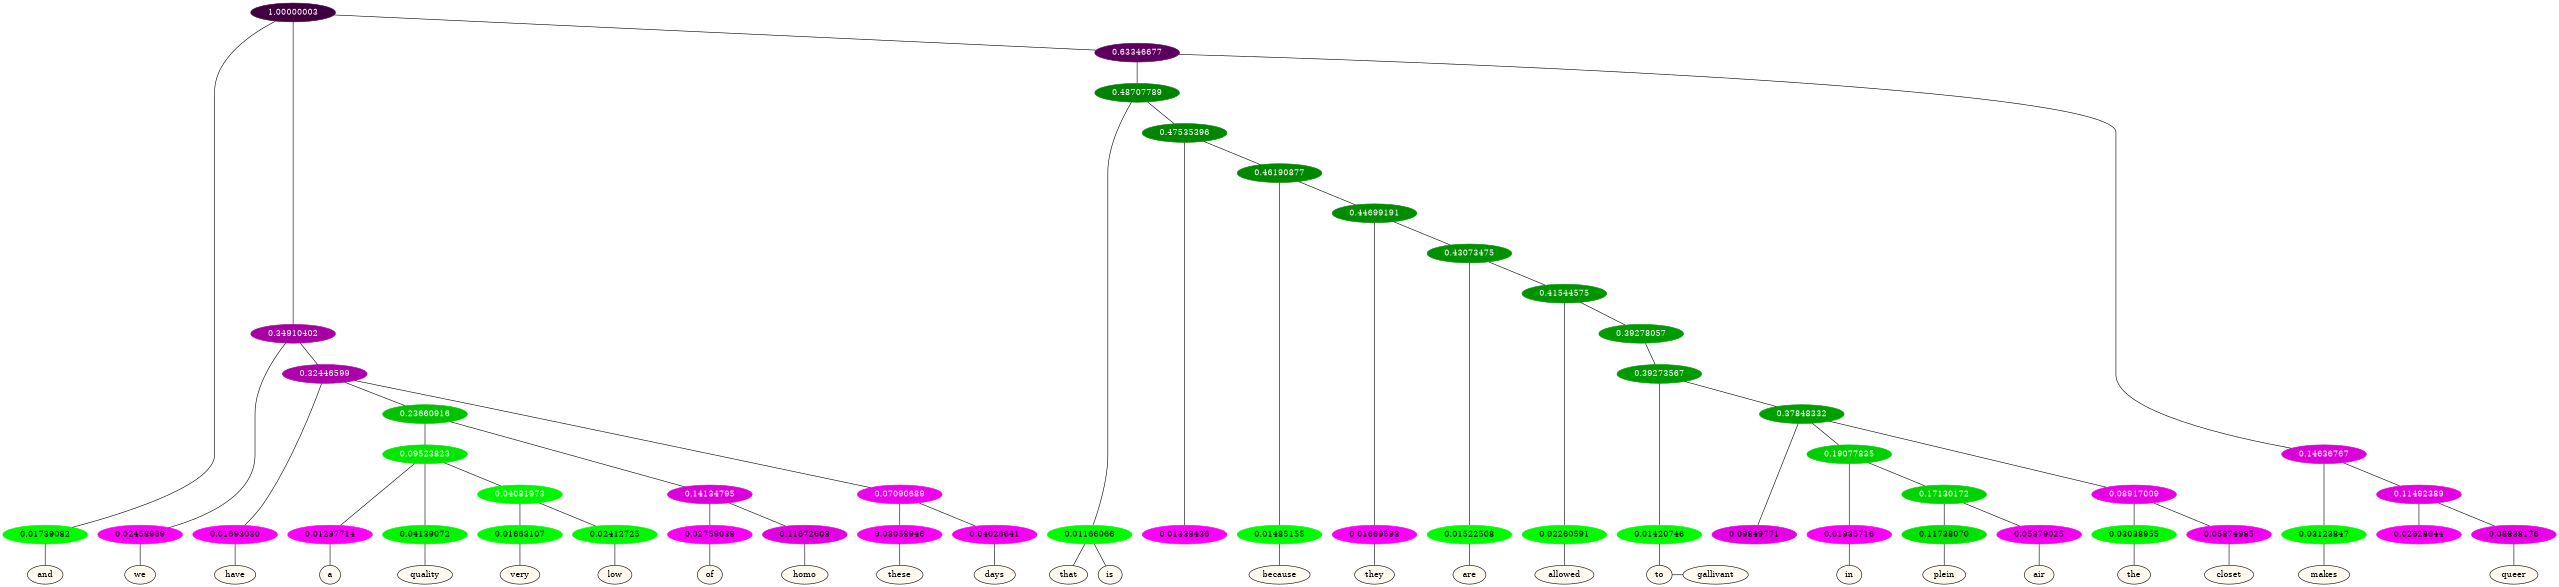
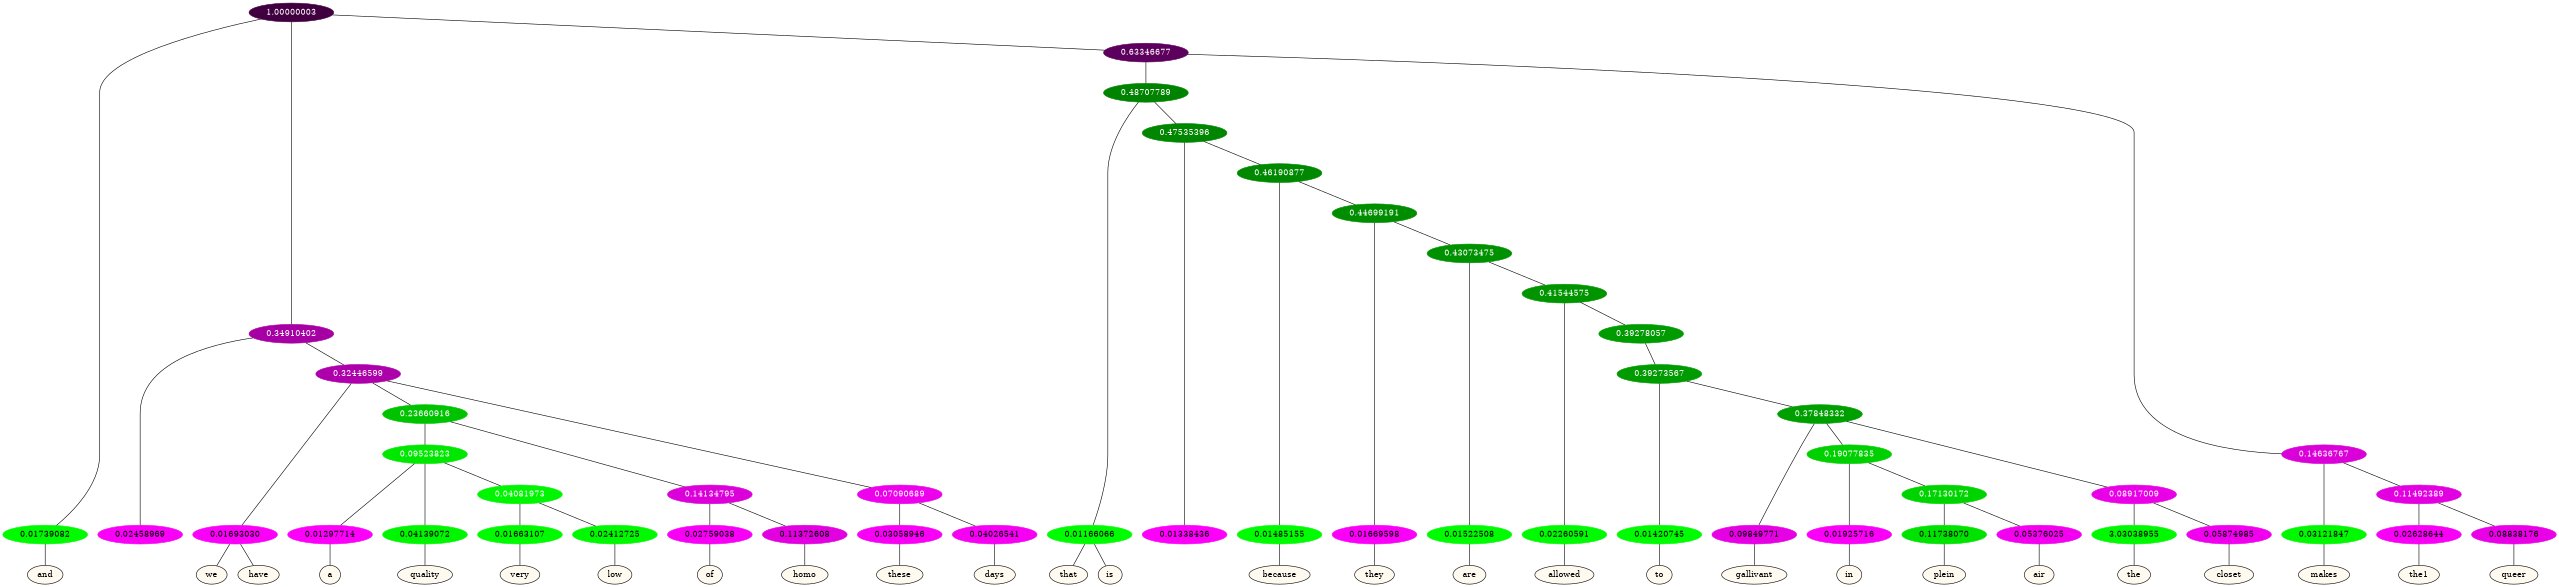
node "0.11672608": label "0.11672608" -> "0.11372608"
node "0.04026641": label "0.04026641" -> "0.04026541"
node "0.01420746": label "0.01420746" -> "0.01420745"
node "0.01935716": label "0.01935716" -> "0.01925716"
node "0.05379025": label "0.05379025" -> "0.05376025"
node "0.03038955": label "0.03038955" -> "3.03038955"
node "0.03123847": label "0.03123847" -> "0.03121847"
edge "0.02458969" -- "we": now "0.01693030" -- "we"
edge "to" -- "gallivant": now "0.09849771" -- "gallivant"
node "the1": added
